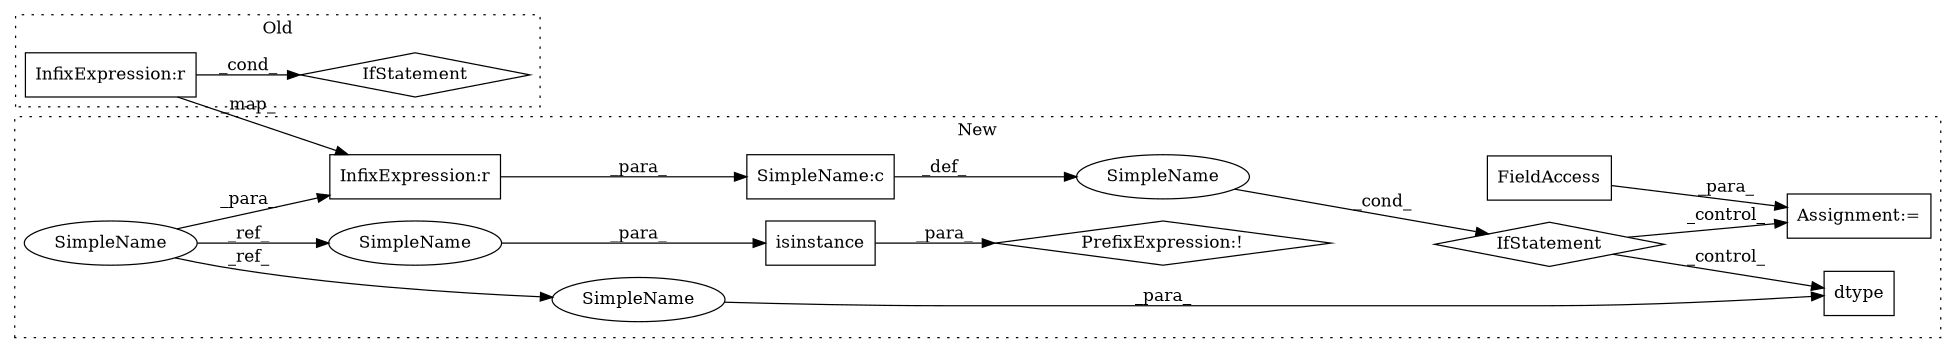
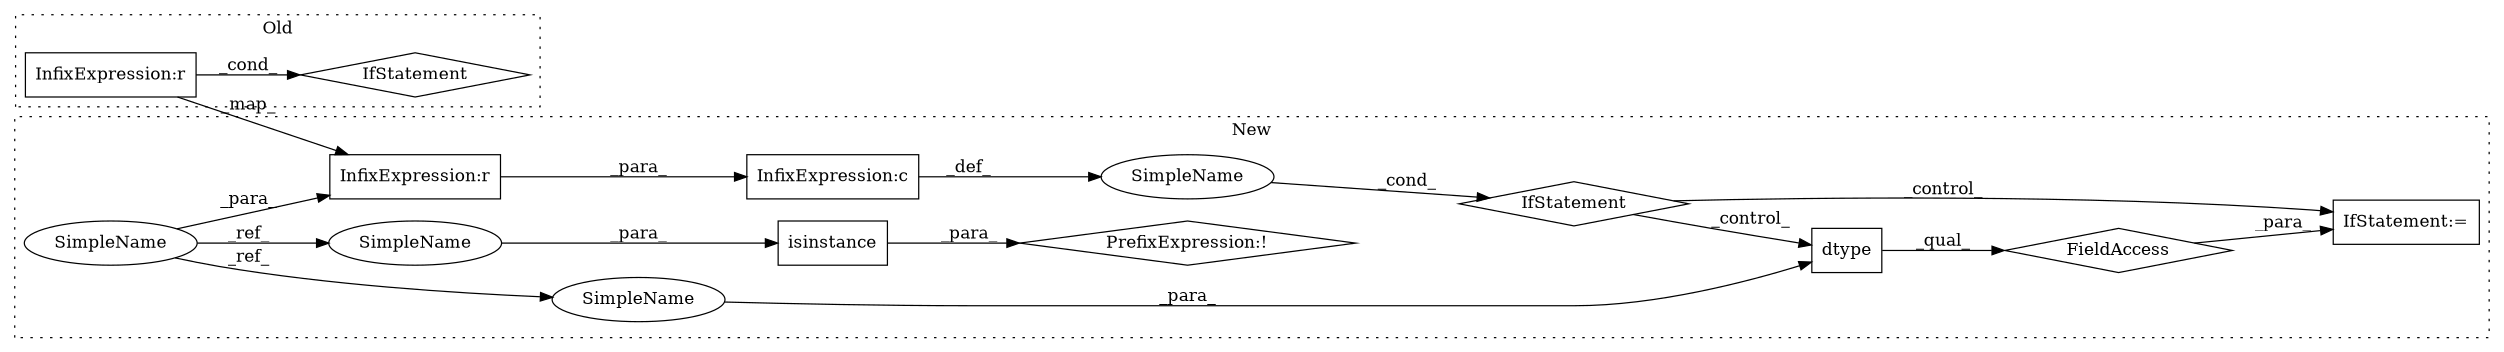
node "SimpleName:c": label "SimpleName:c" -> "InfixExpression:c"
node "FieldAccess": shape box -> diamond
node "Assignment:=": label "Assignment:=" -> "IfStatement:="
edge "dtype" -> "FieldAccess": added, label "_qual_"
